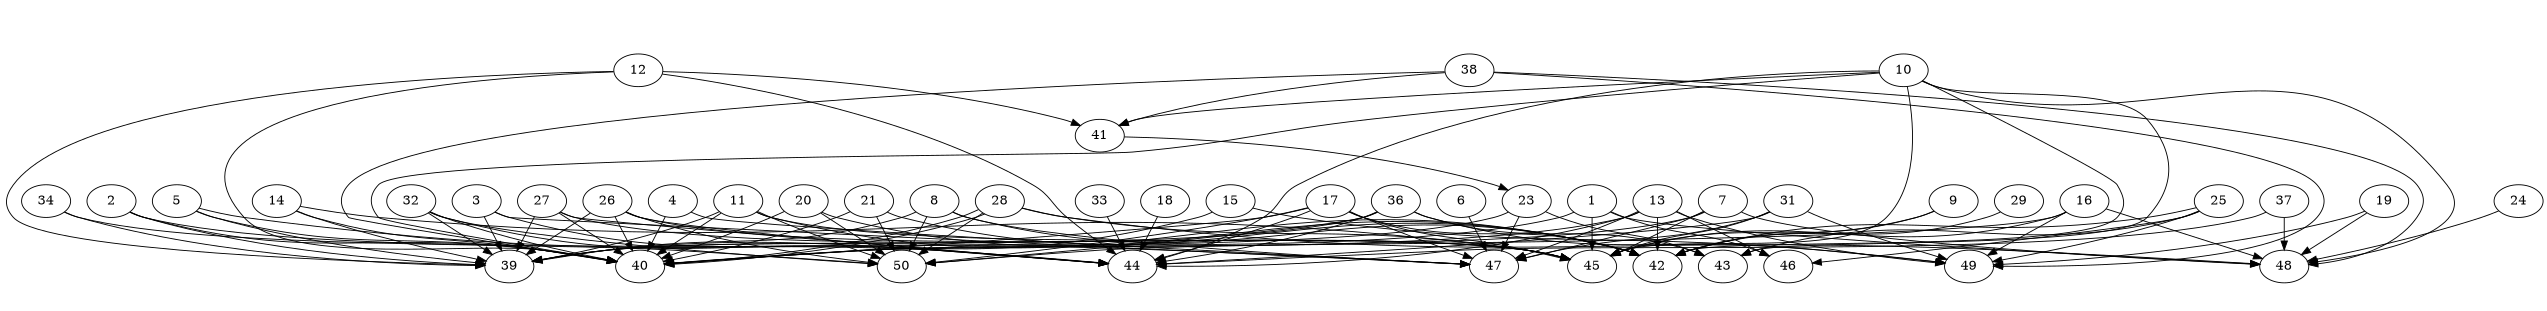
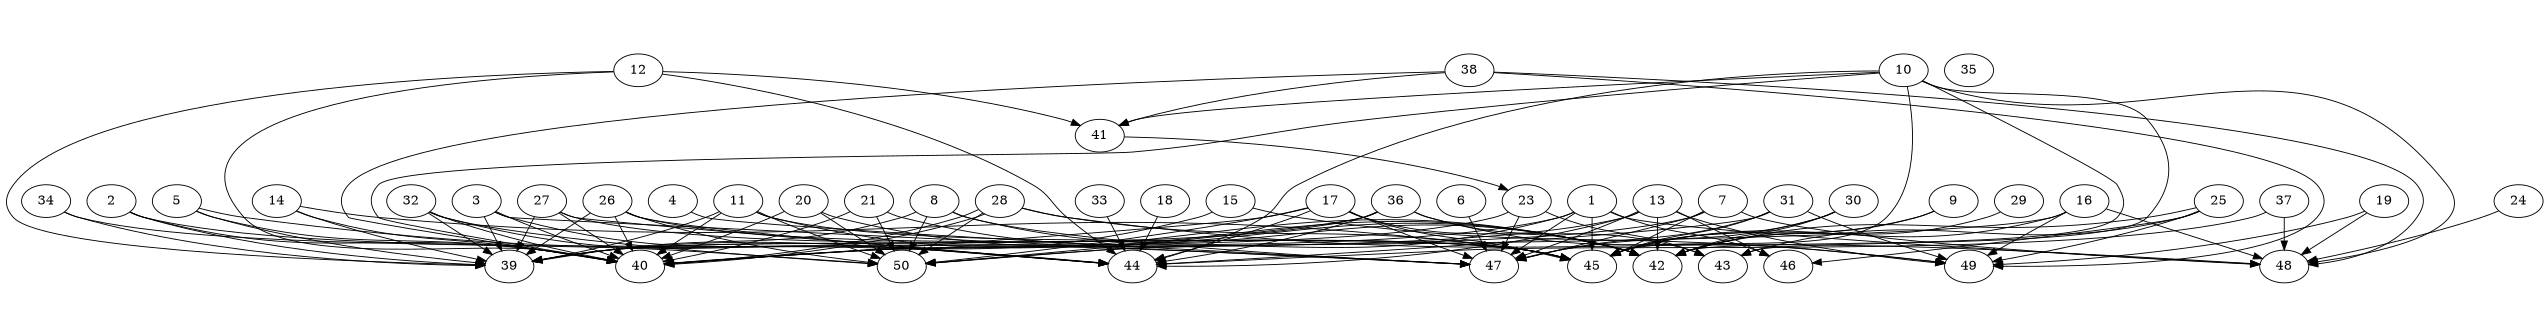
node "35": added
node "30": added
edge "4" -> "40": now "3" -> "40"
edge "1" -> "47": added
edge "1" -> "50": added
